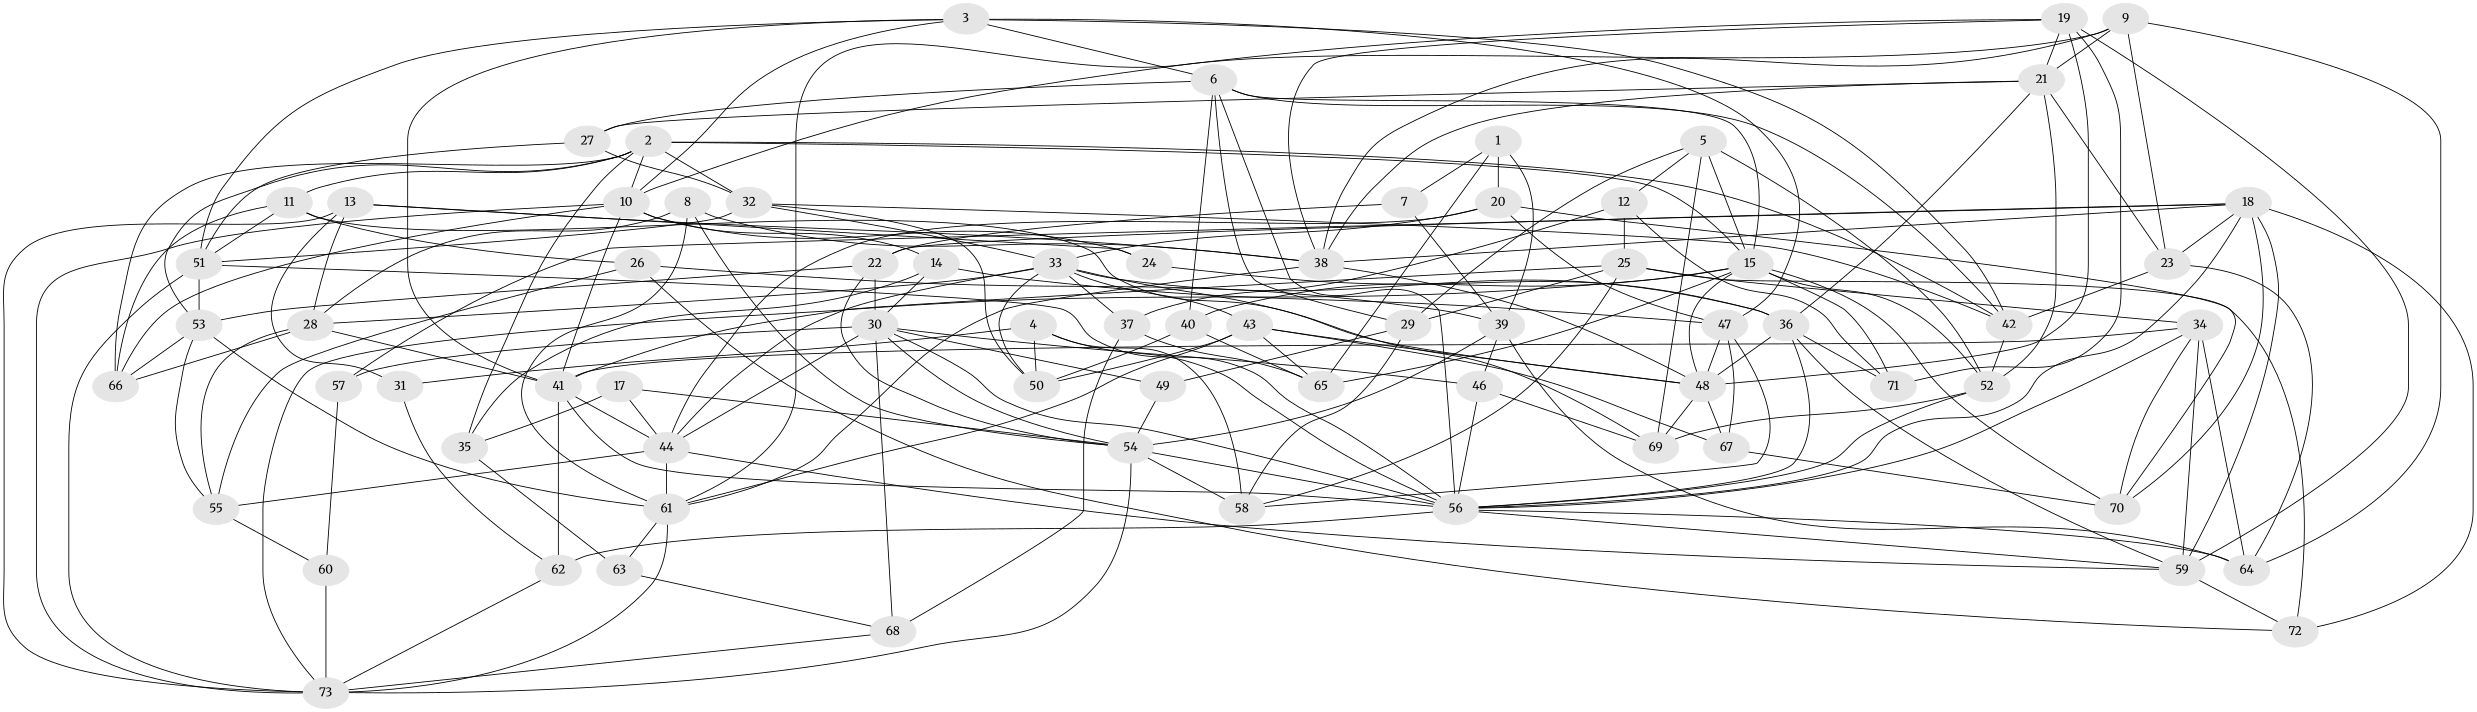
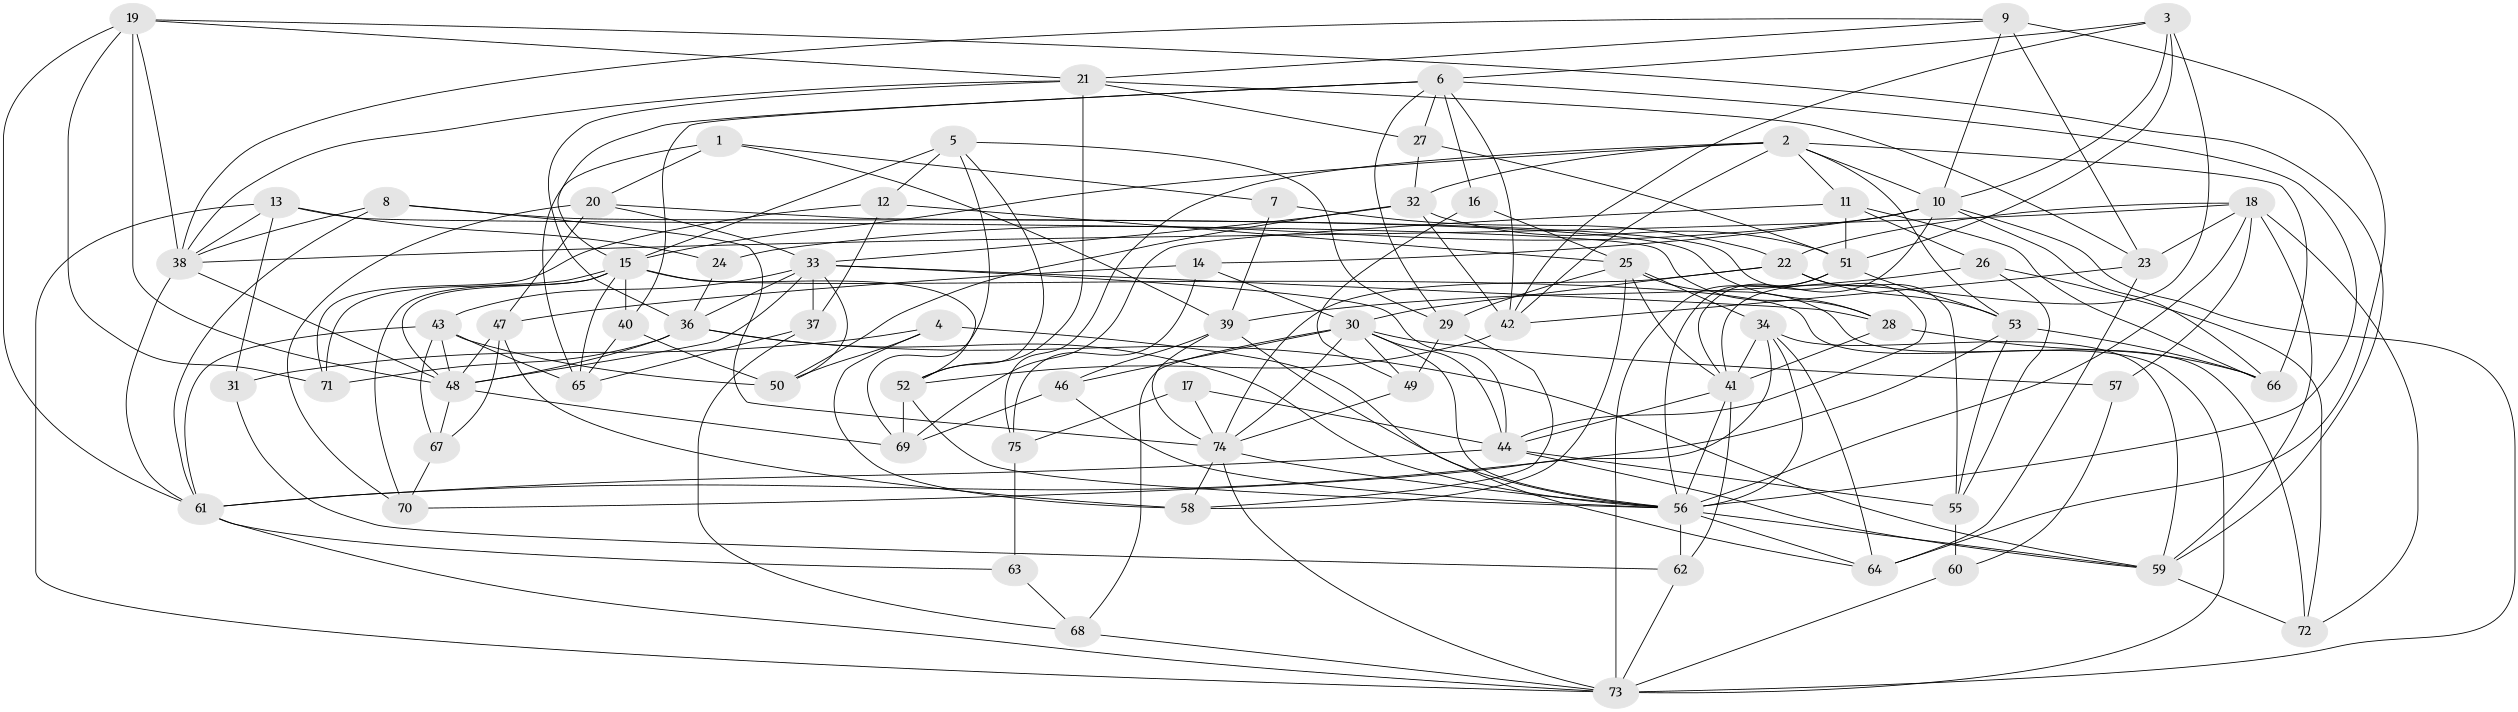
edge "3" -- "47": removed
node "16": added
edge "18" -- "70": removed
edge "28" -- "55": now "22" -- "55"
node "35": label "35" -> "75"
node "54": label "54" -> "74"
